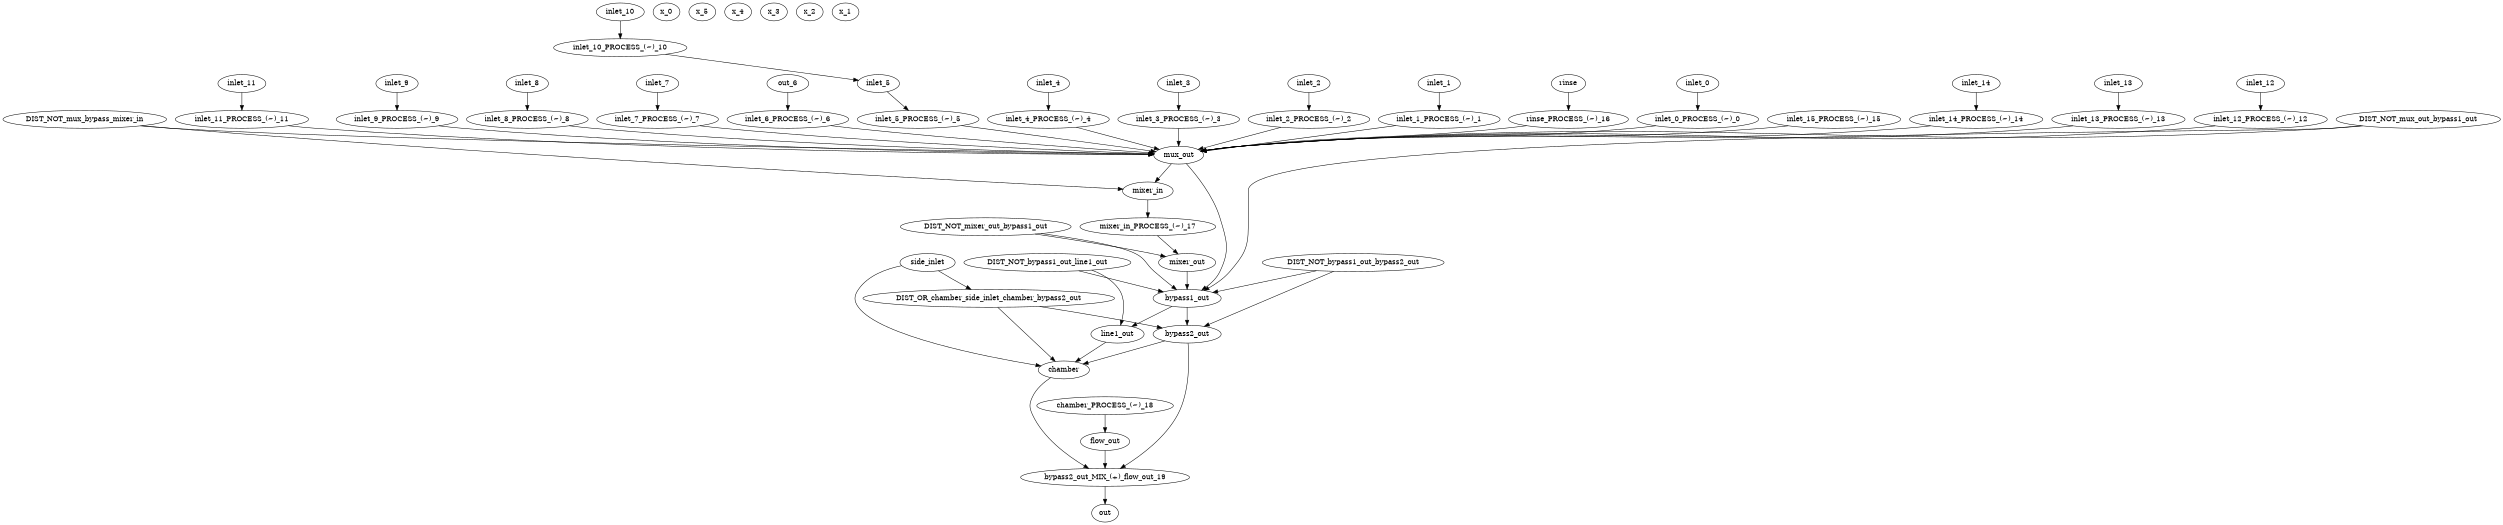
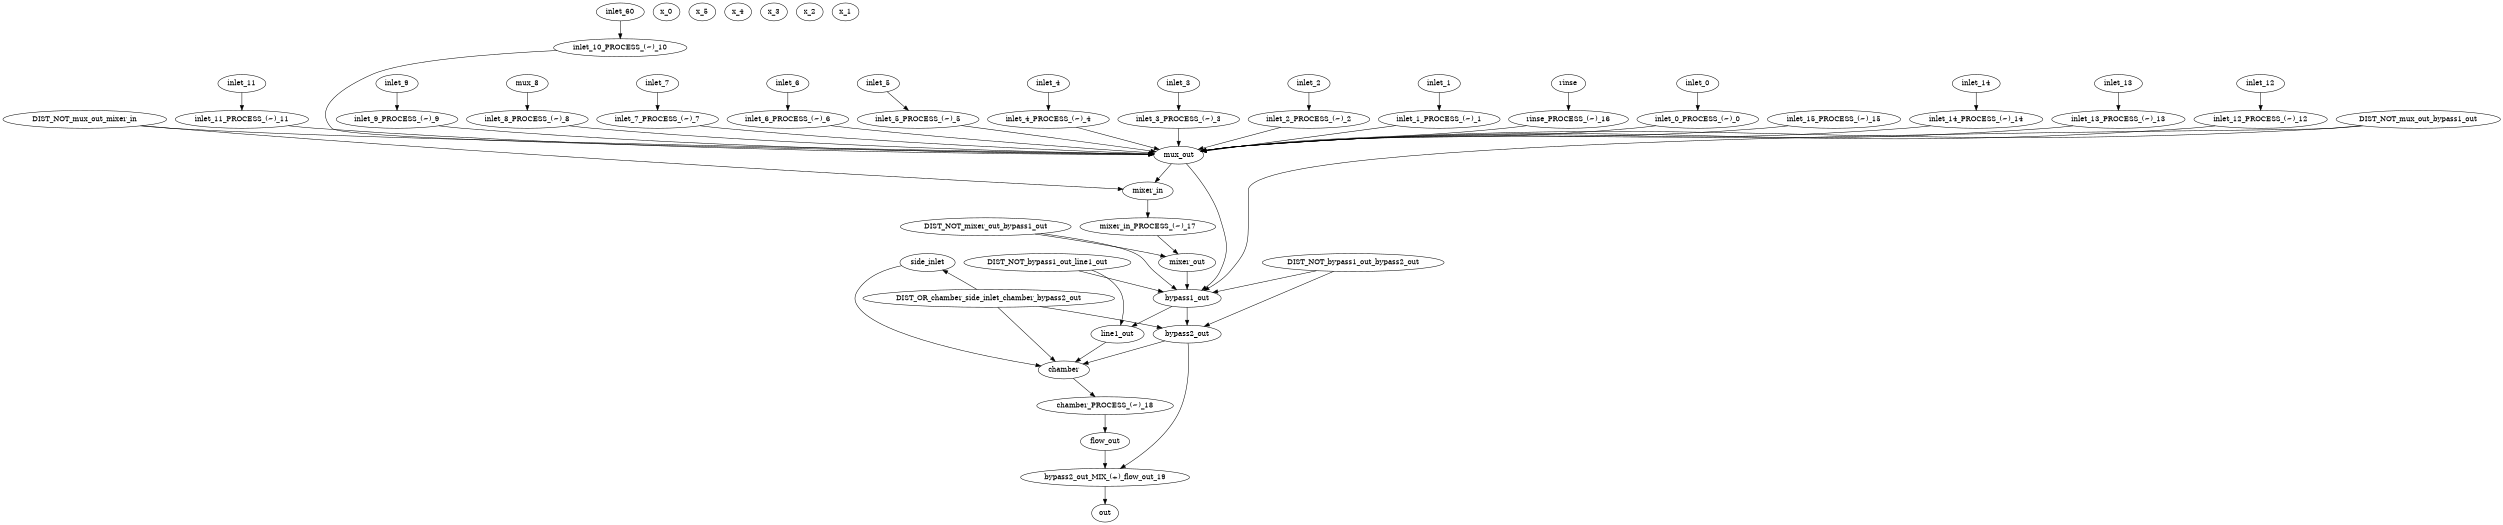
node "inlet_10": label "inlet_10" -> "inlet_60"
edge "inlet_10_PROCESS_(~)_10" -> "inlet_5": now "inlet_10_PROCESS_(~)_10" -> "mux_out"
node "inlet_8": label "inlet_8" -> "mux_8"
node "out_6": label "out_6" -> "inlet_6"
node "DIST_NOT_mux_bypass_mixer_in": label "DIST_NOT_mux_bypass_mixer_in" -> "DIST_NOT_mux_out_mixer_in"
edge "side_inlet" -> "DIST_OR_chamber_side_inlet_chamber_bypass2_out": reversed
edge "chamber" -> "bypass2_out_MIX_(+)_flow_out_19": now "chamber" -> "chamber_PROCESS_(~)_18"
